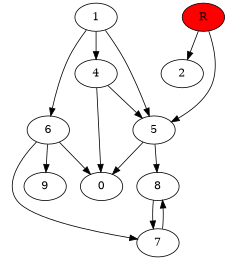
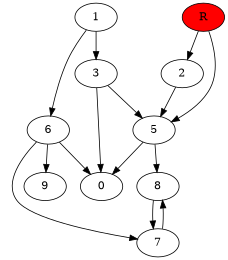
edge "1" -> "5": now "2" -> "5"
node "4": label "4" -> "3"
